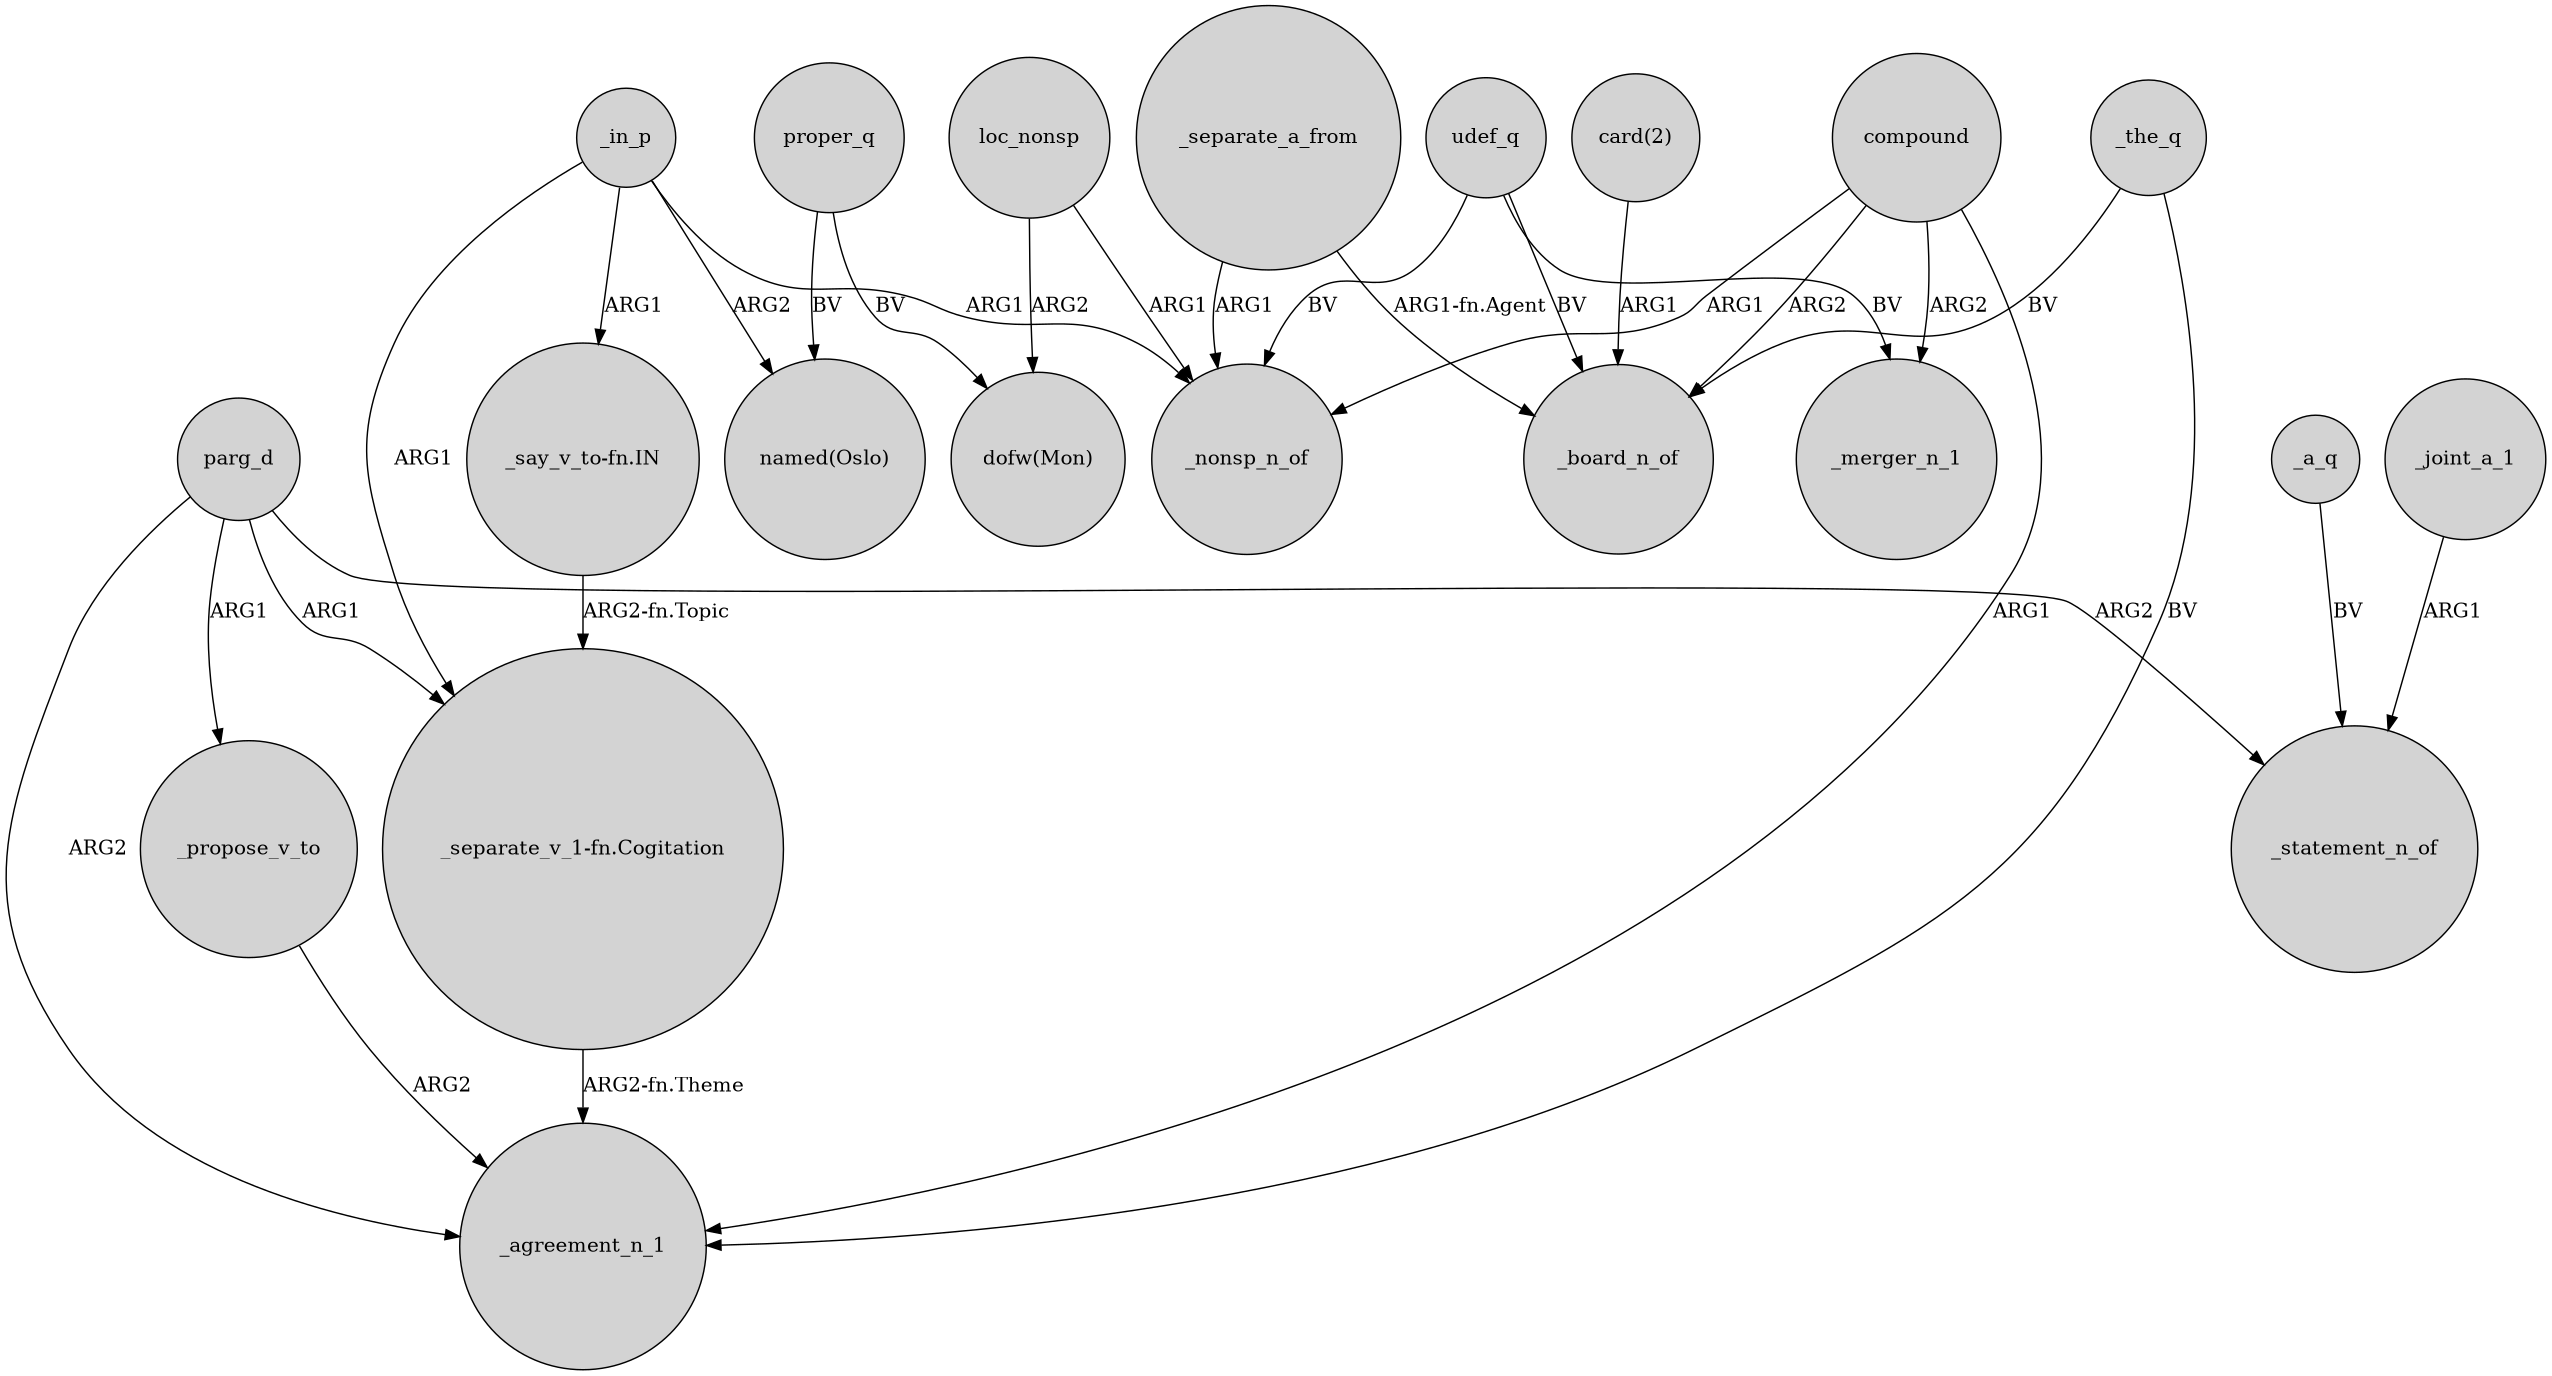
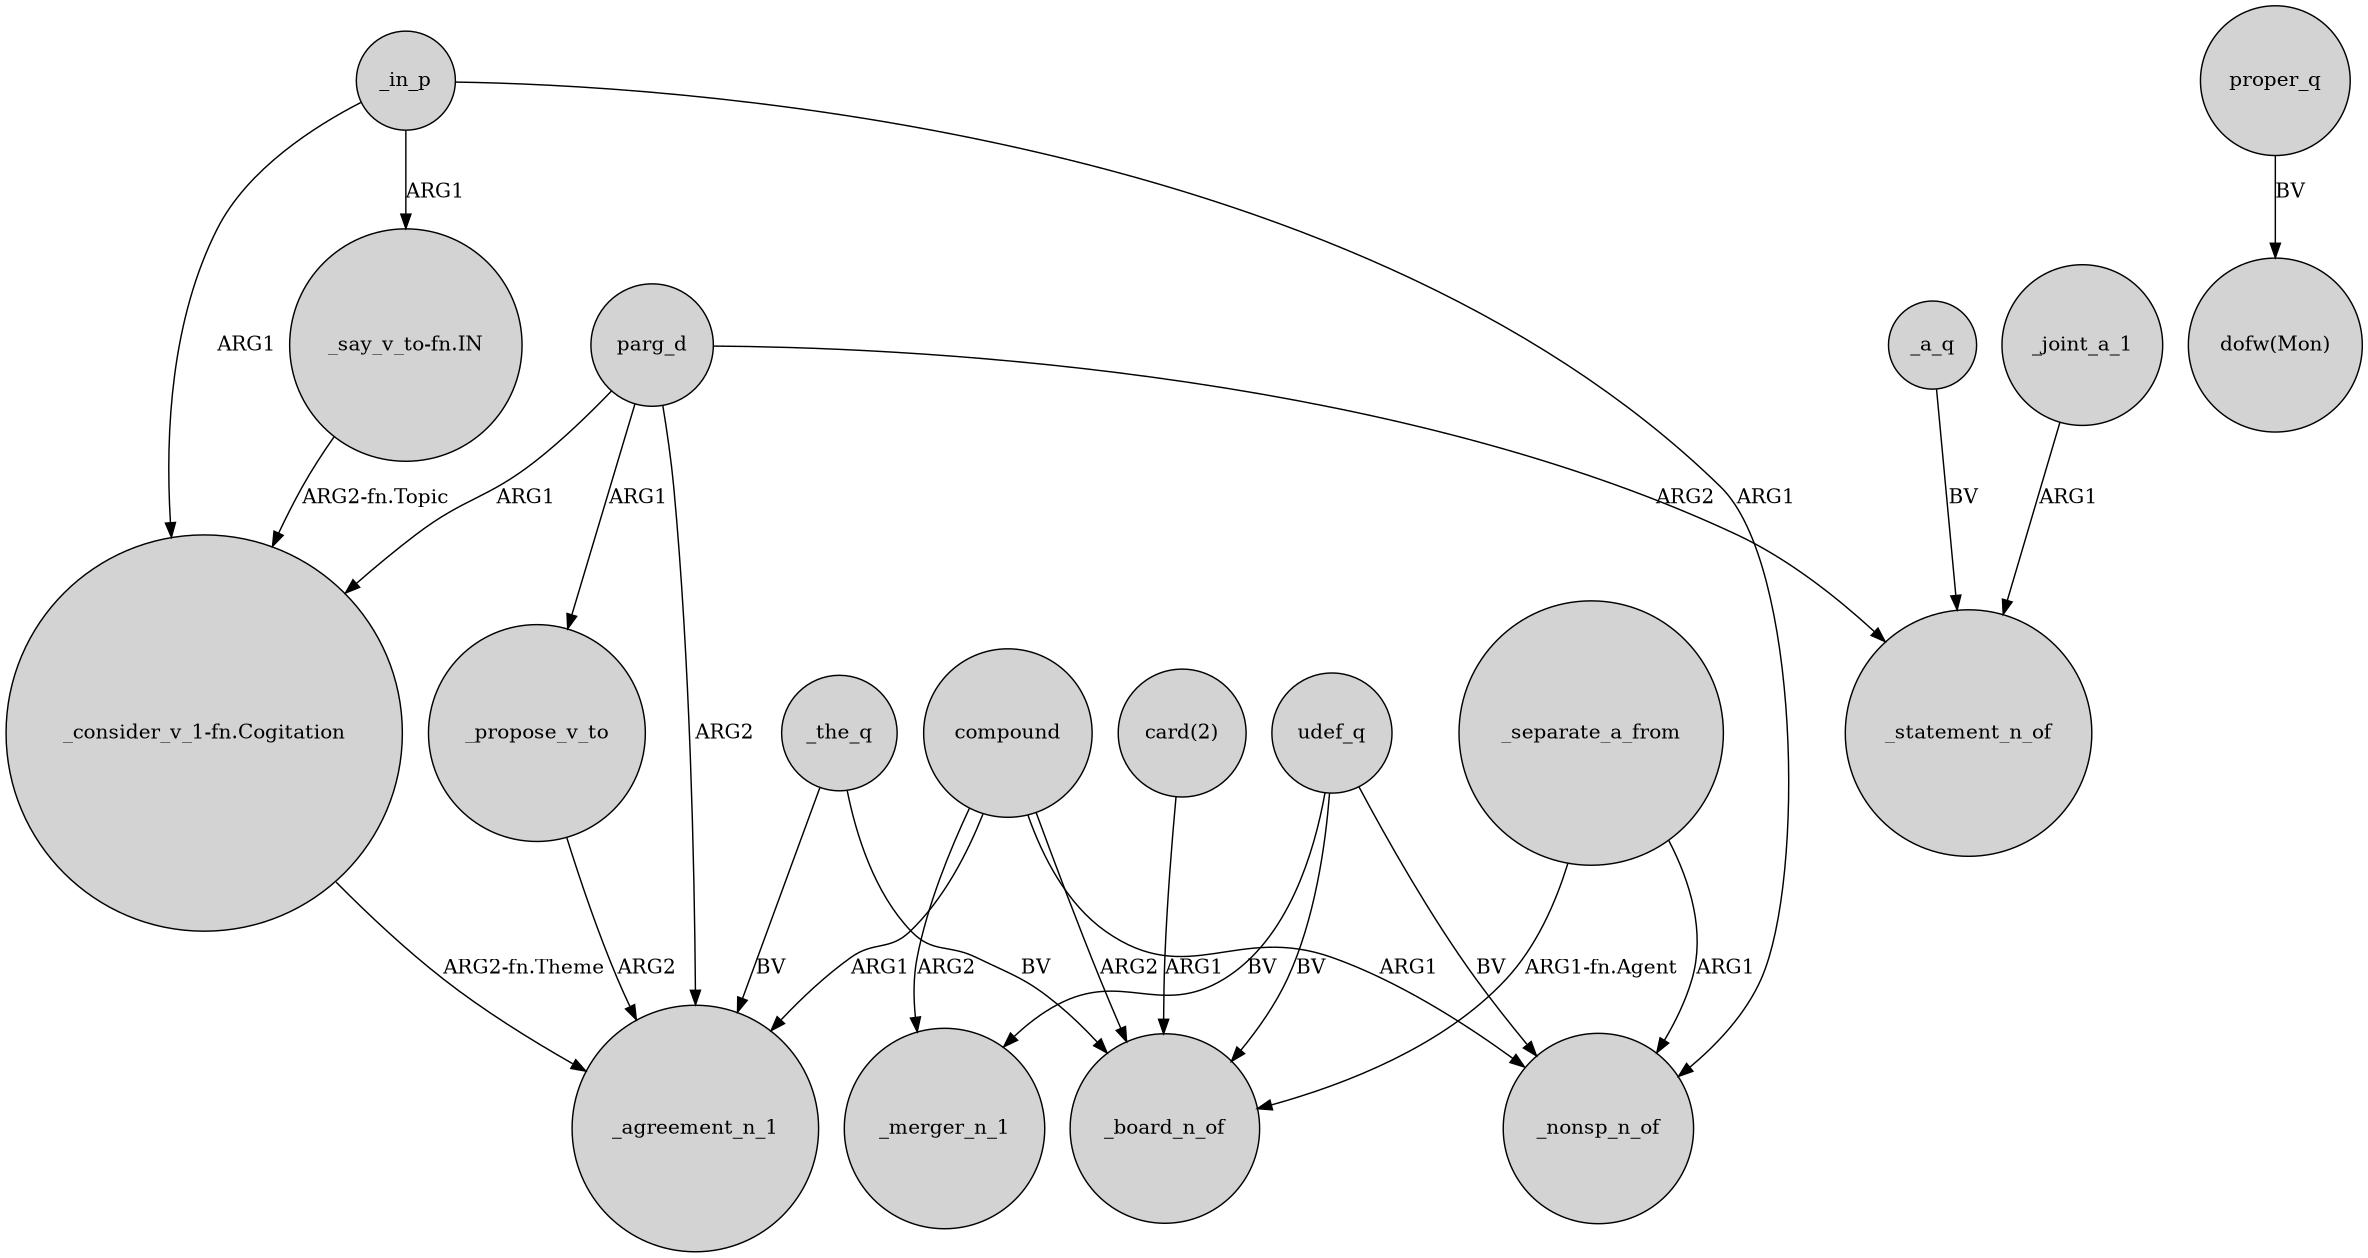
node "loc_nonsp": removed
node "named(Oslo)": removed
node "_separate_v_1-fn.Cogitation": label "_separate_v_1-fn.Cogitation" -> "_consider_v_1-fn.Cogitation"
